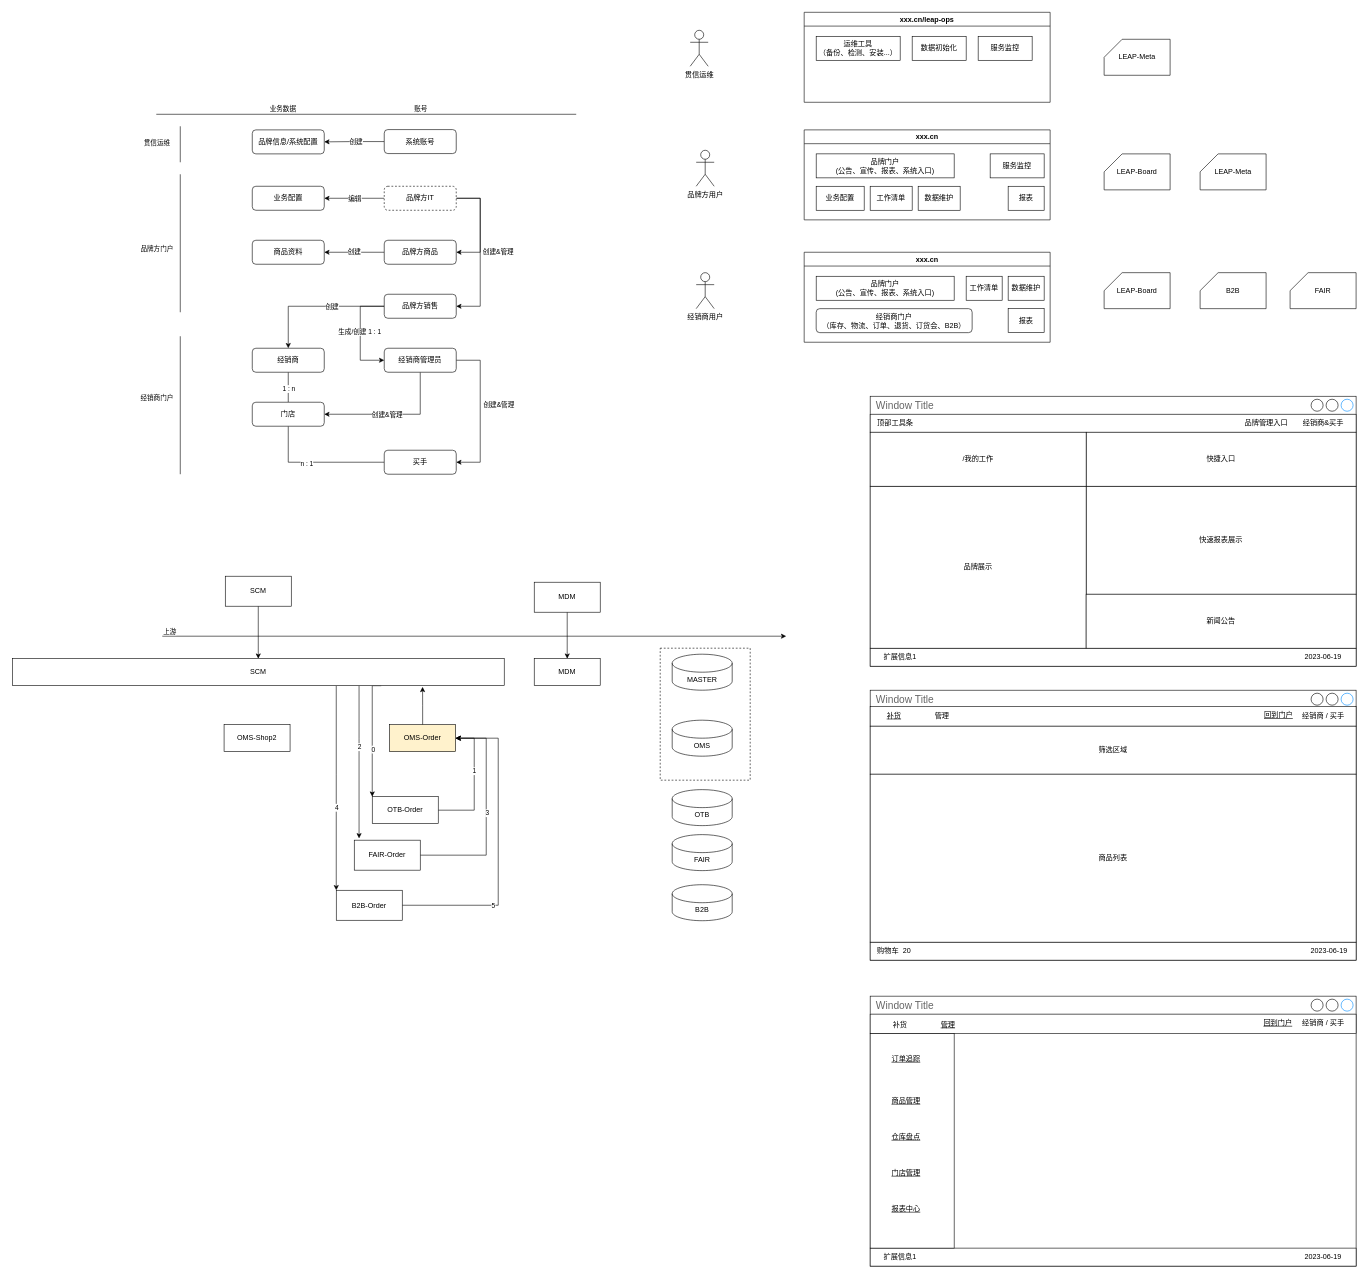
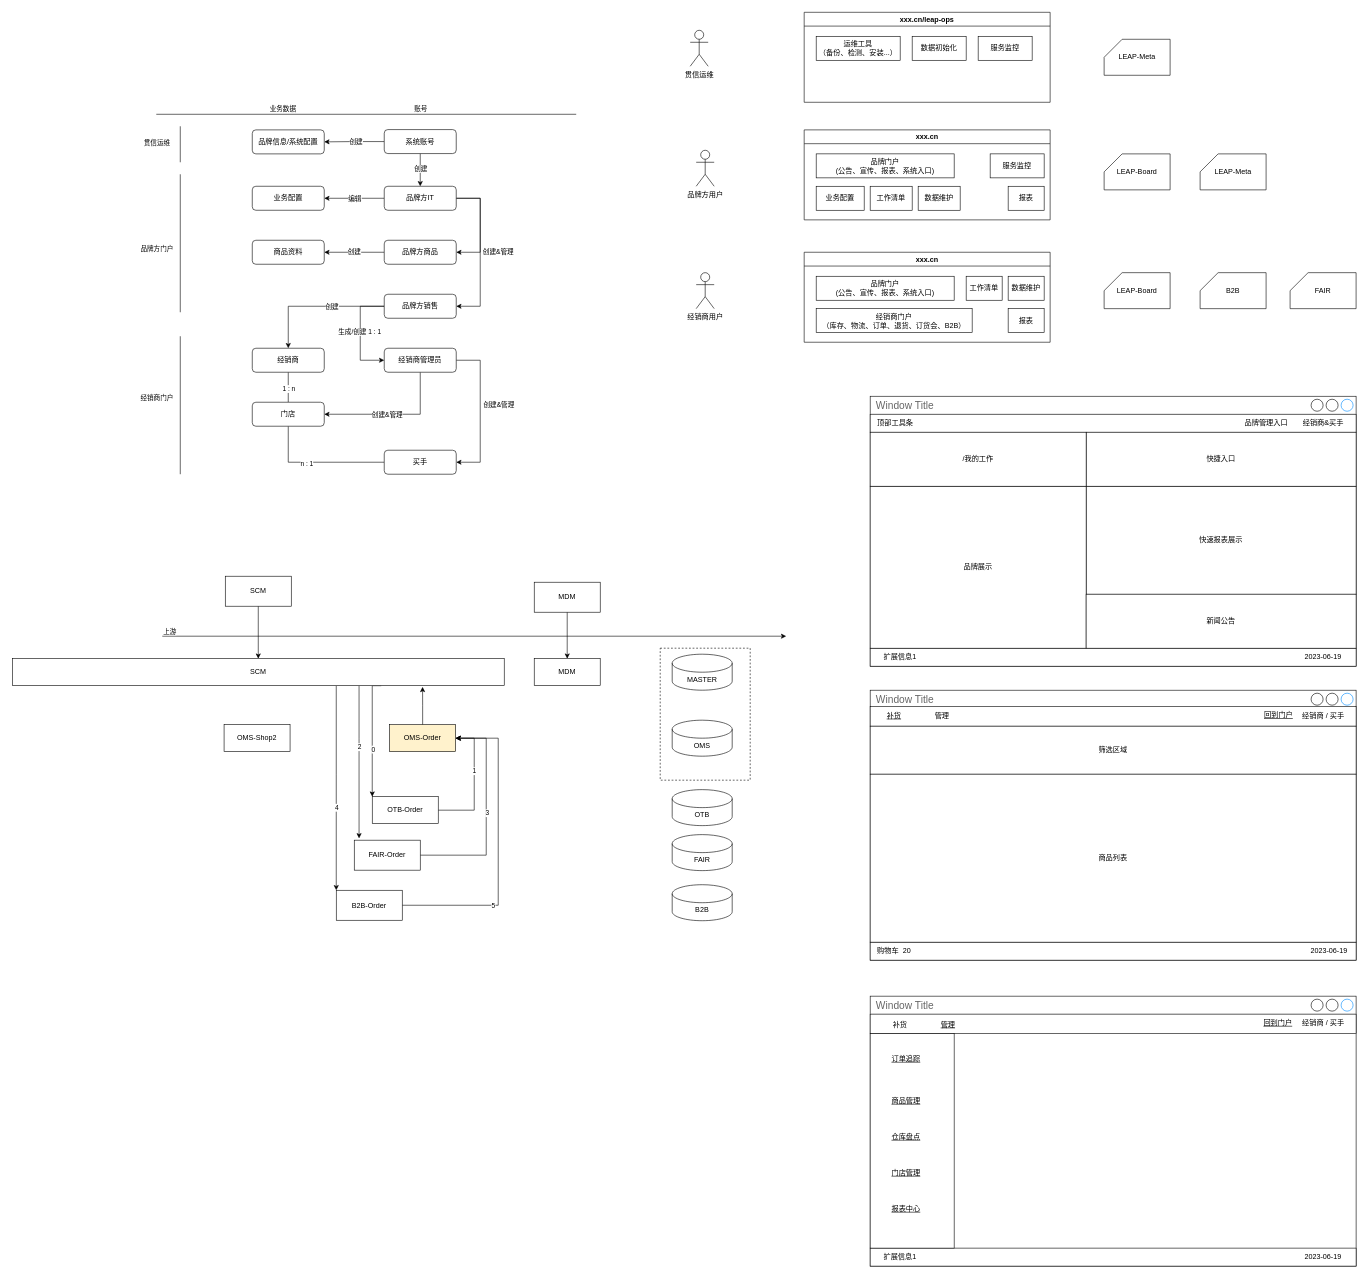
edge "系统账号" -> "品牌方IT": added, label "创建"
node "品牌方IT": style dashed -> solid
node "经销商门户 （库存、物流、订单、退货、订货会、B2B）": shape rounded rectangle -> rectangle
